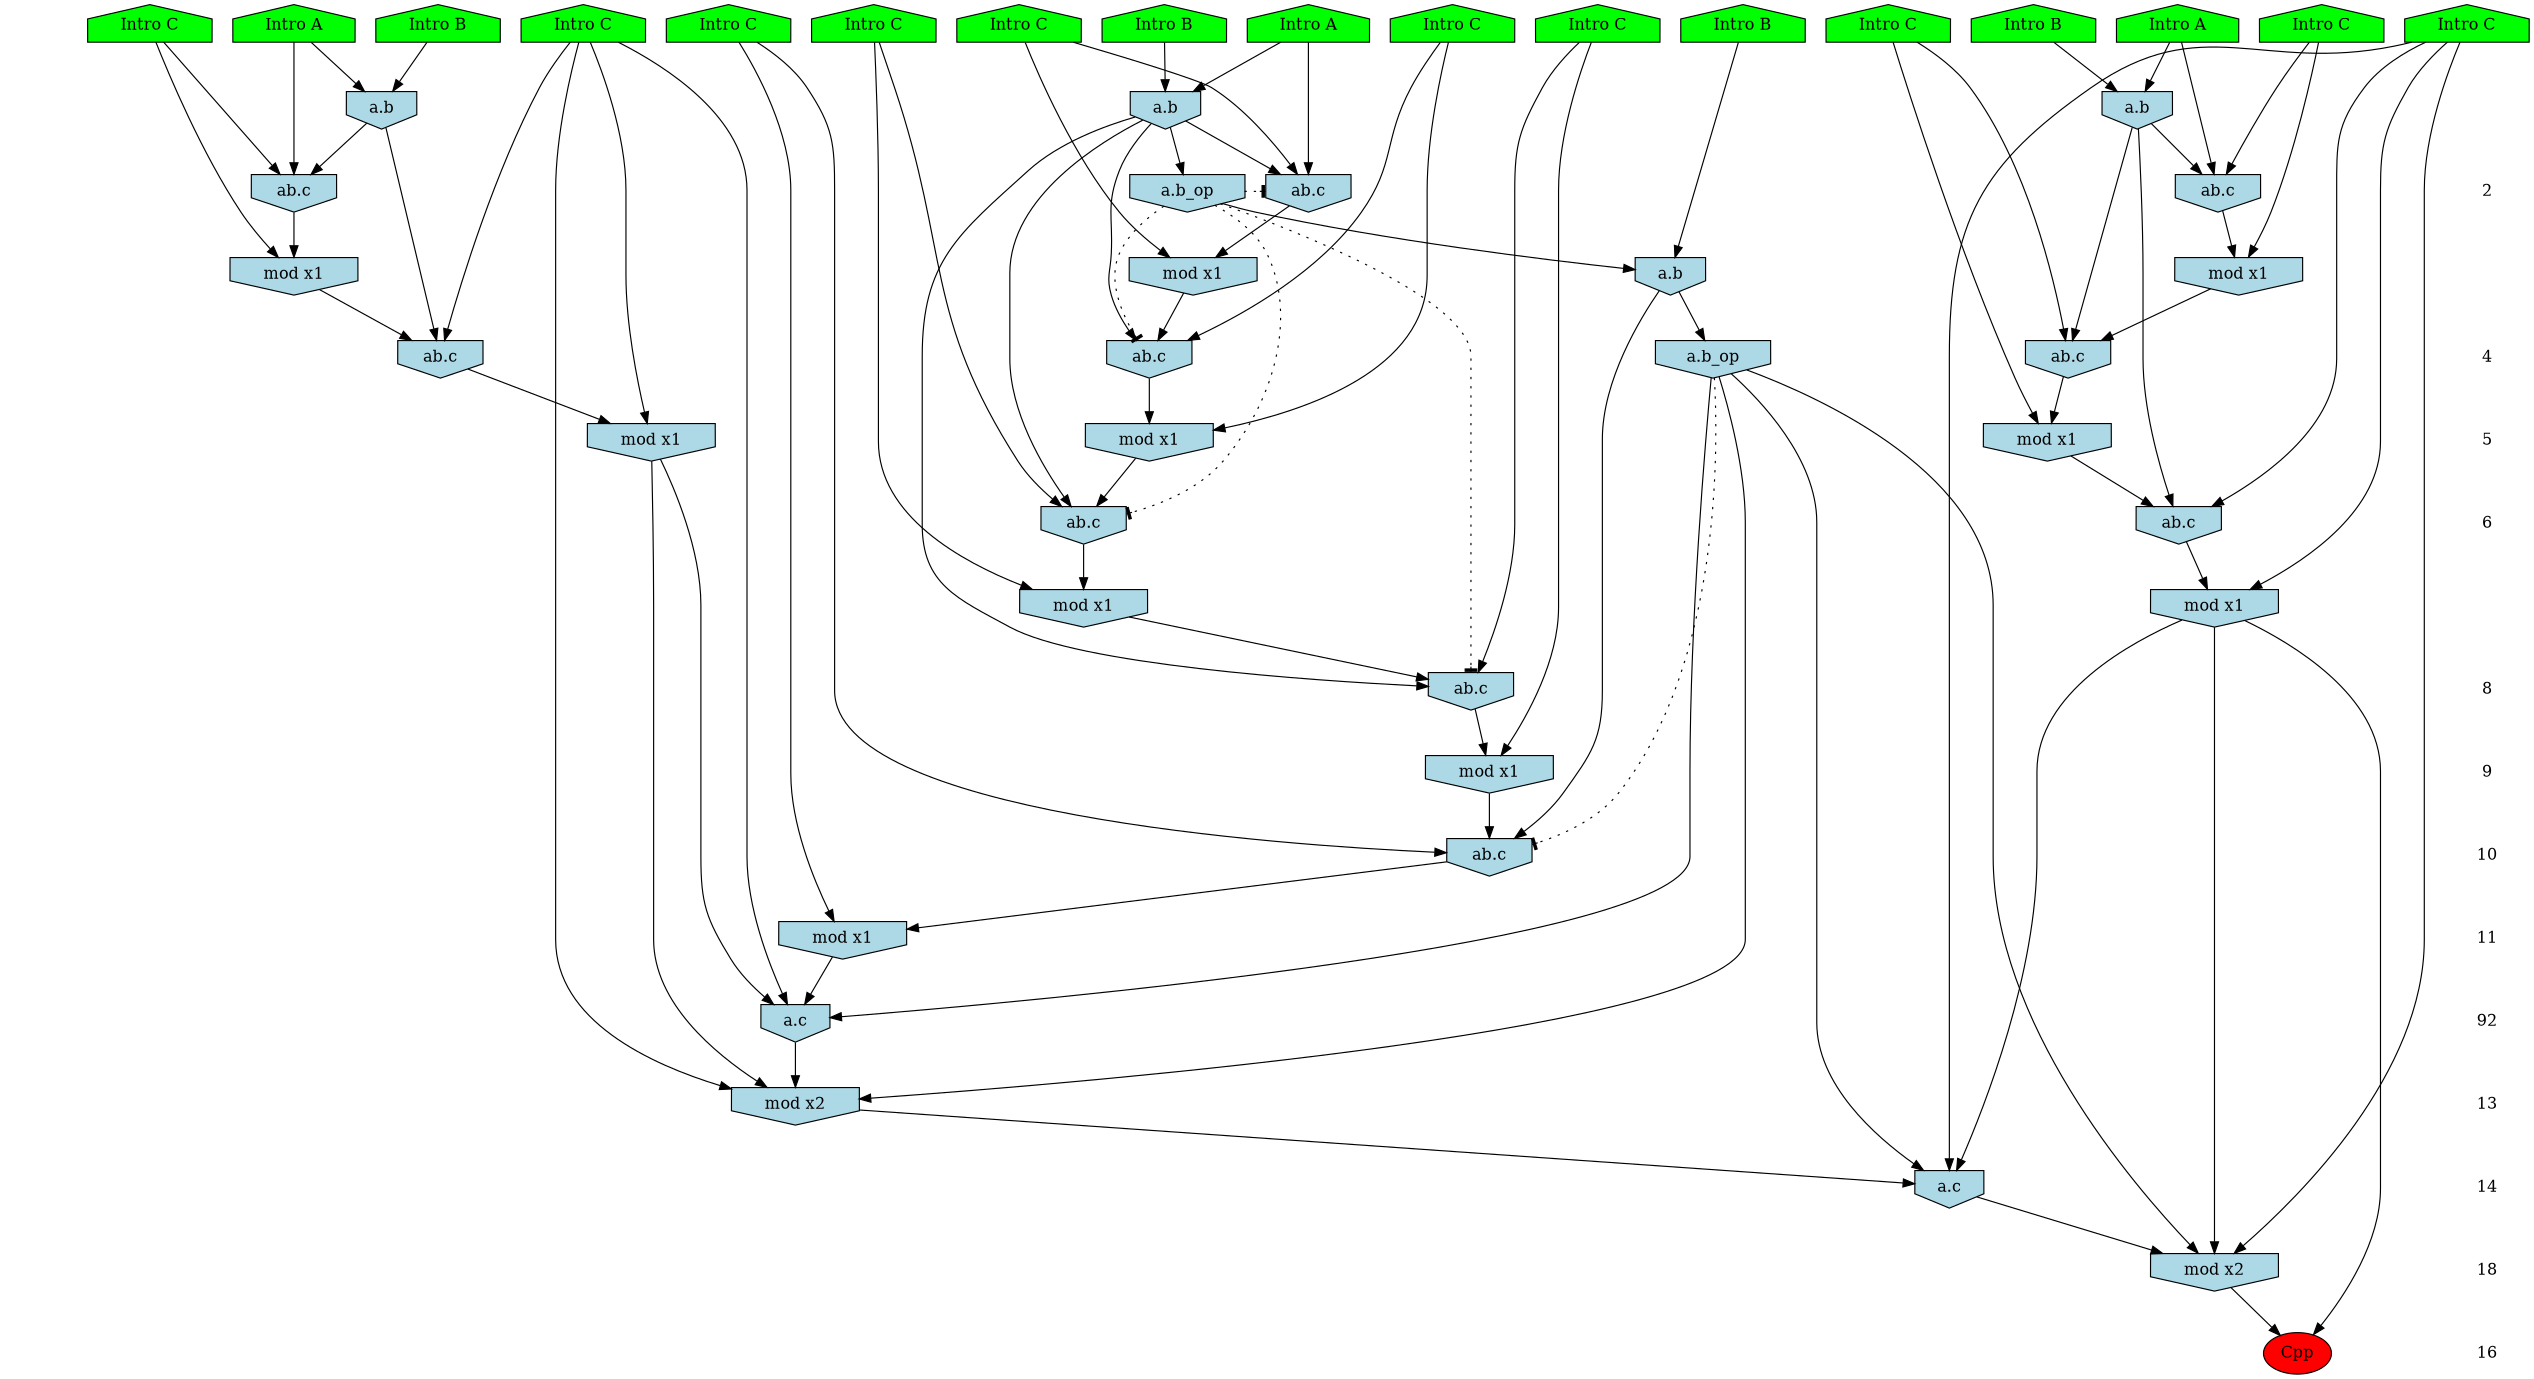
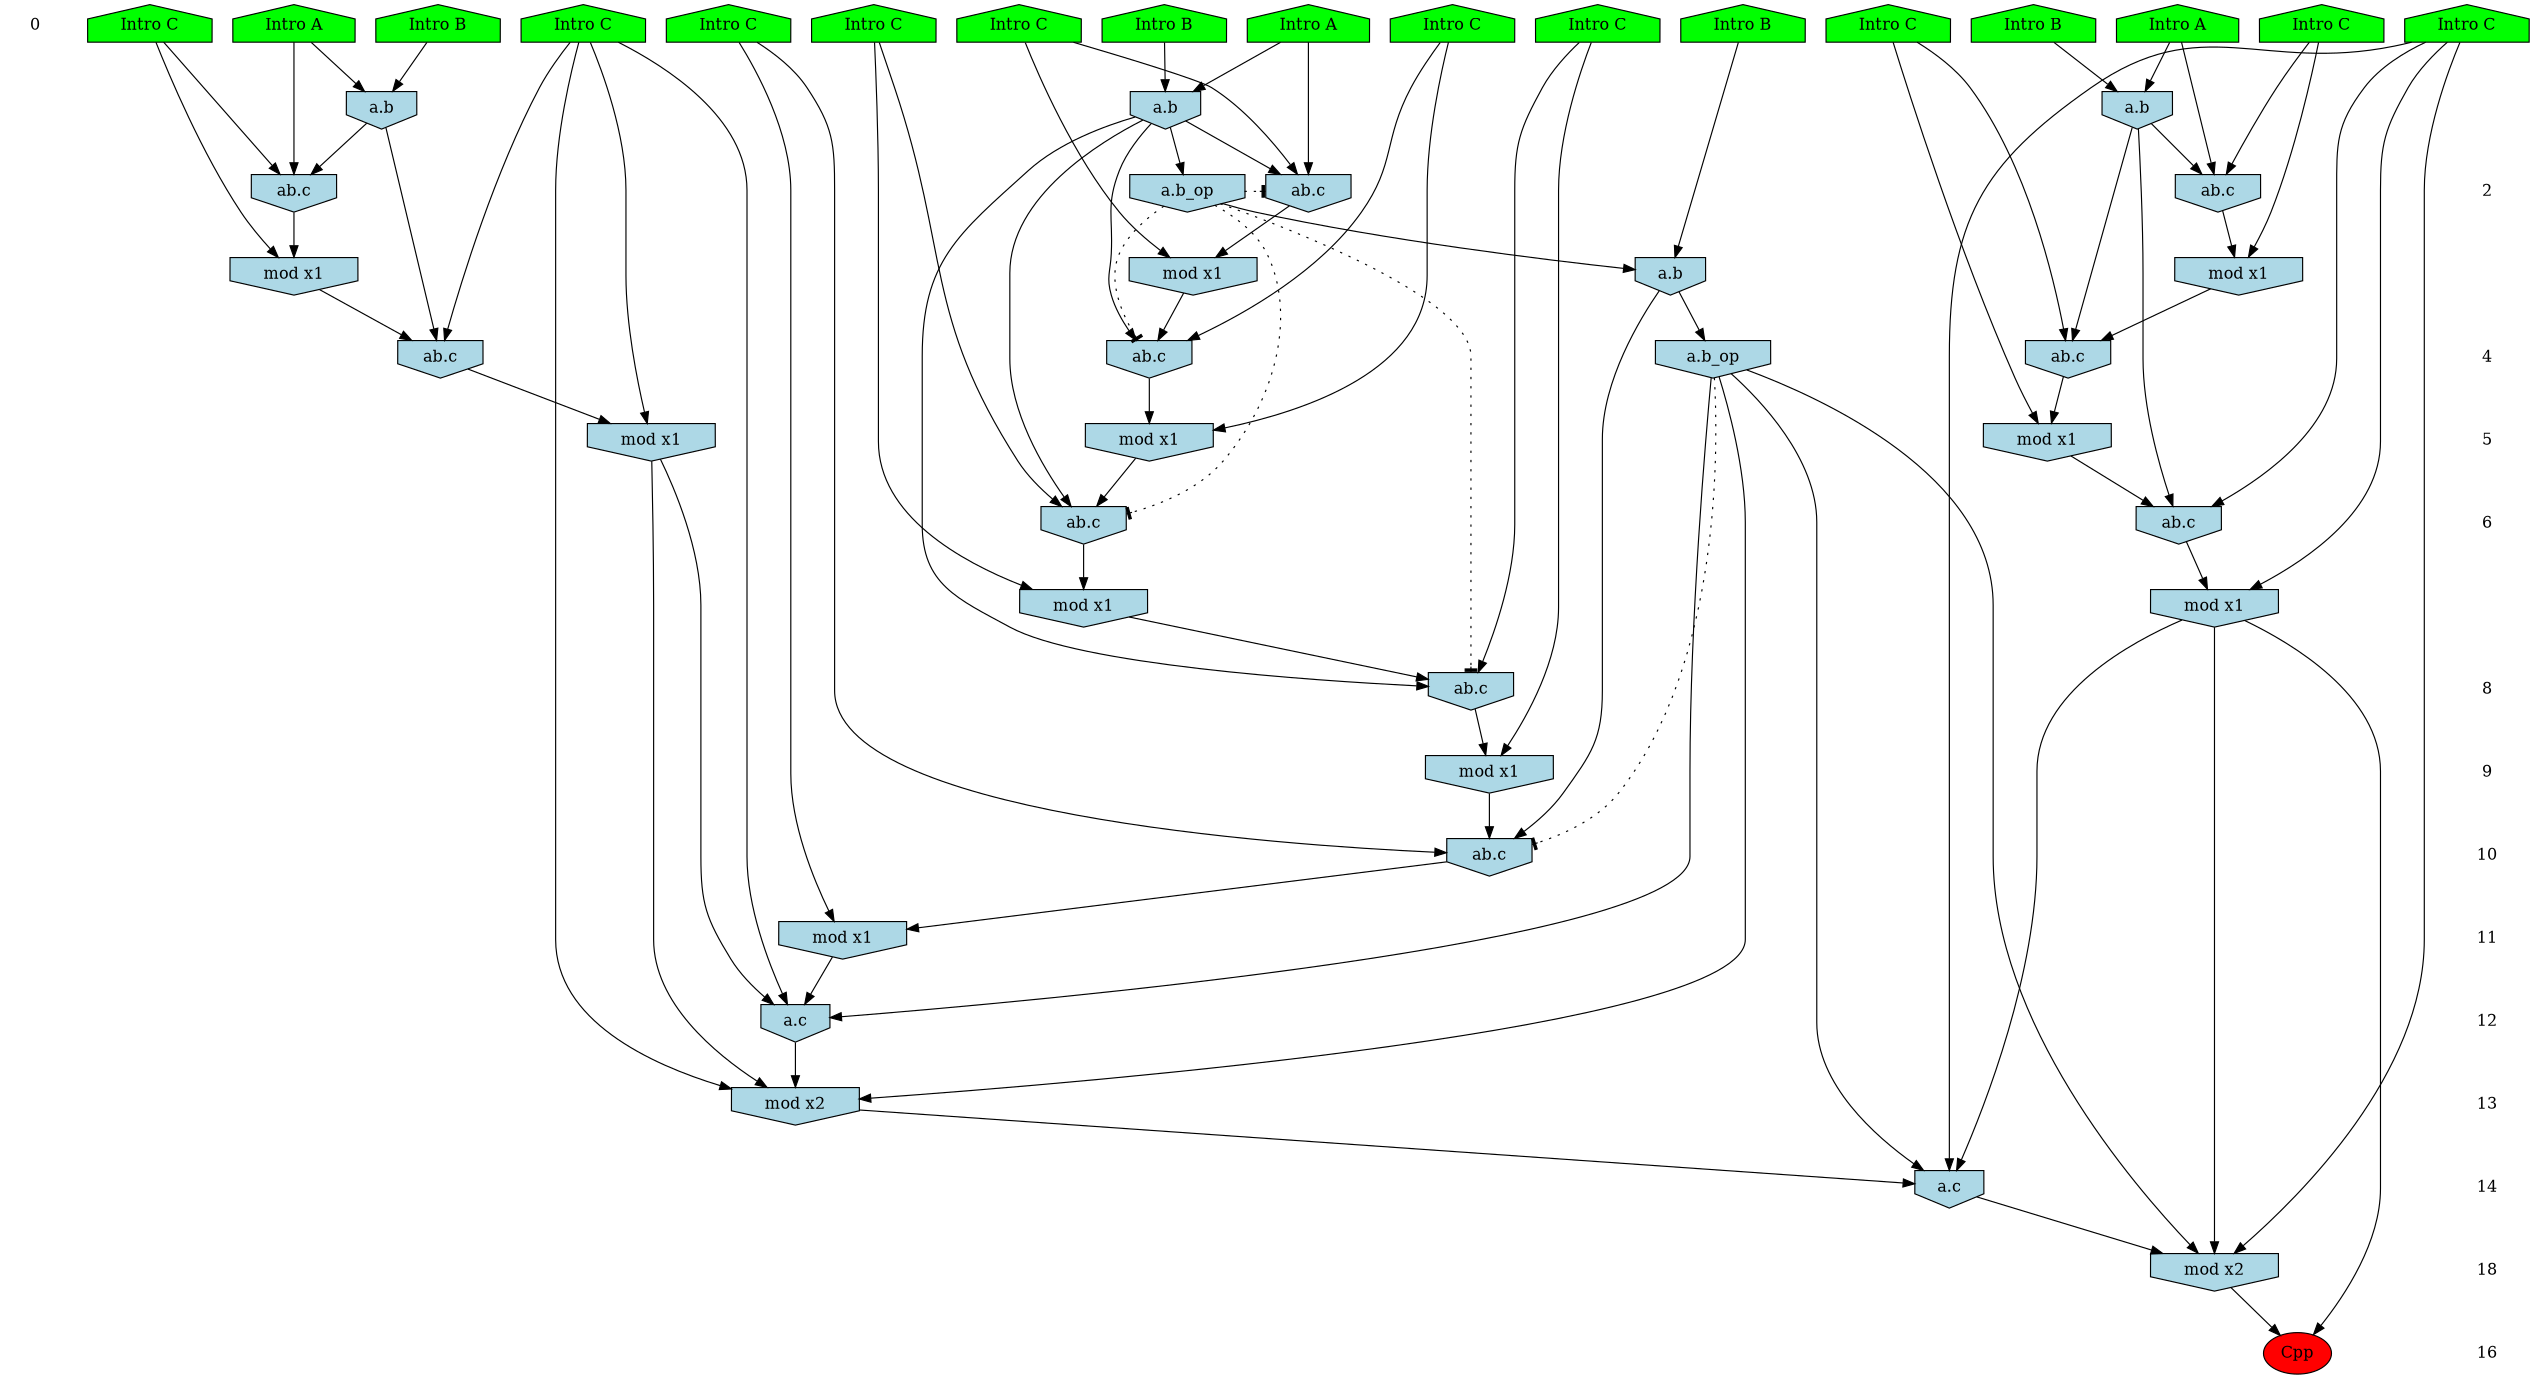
node "0": added
node "92": label "92" -> "12"
